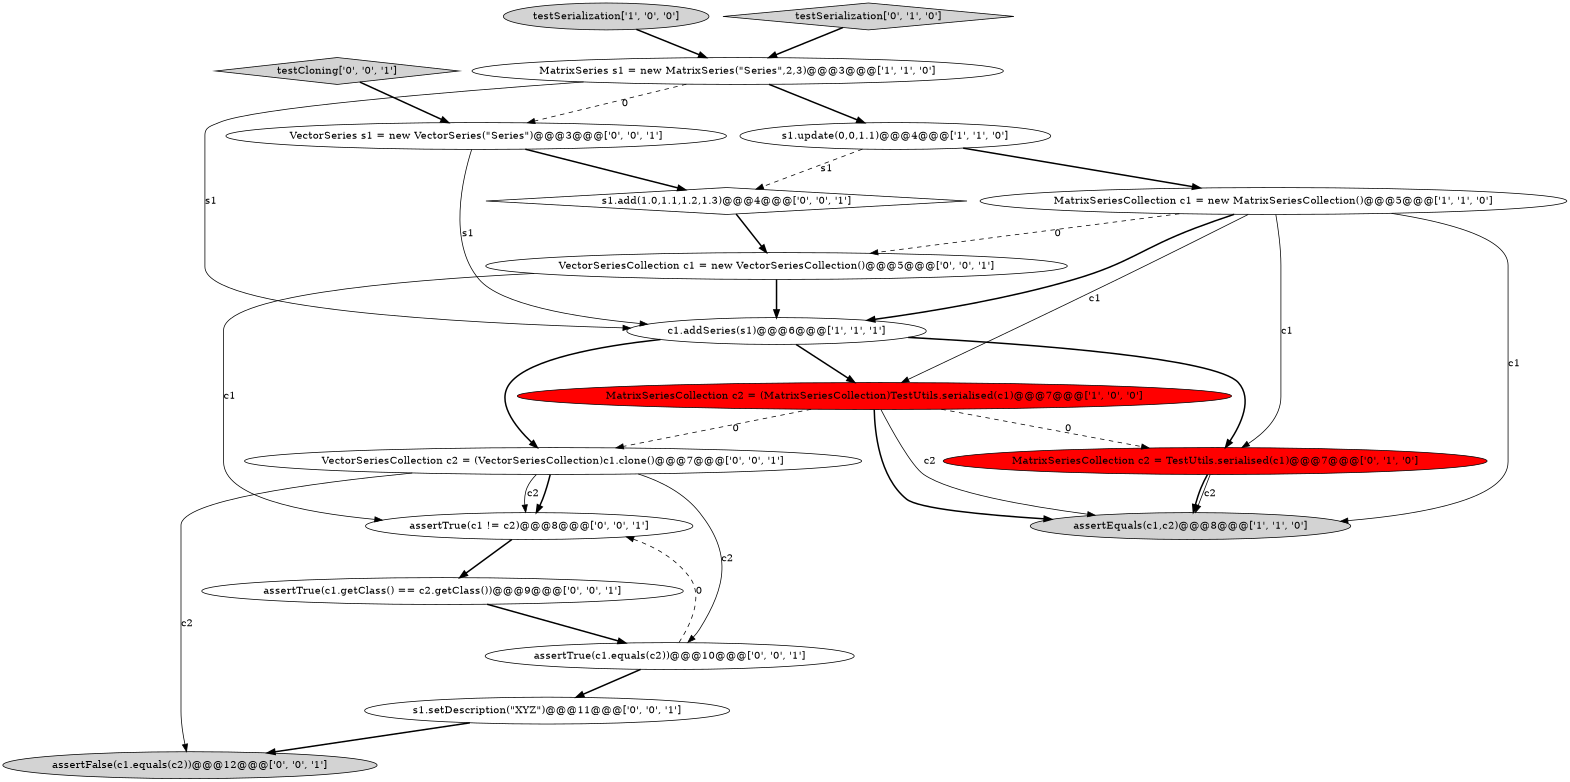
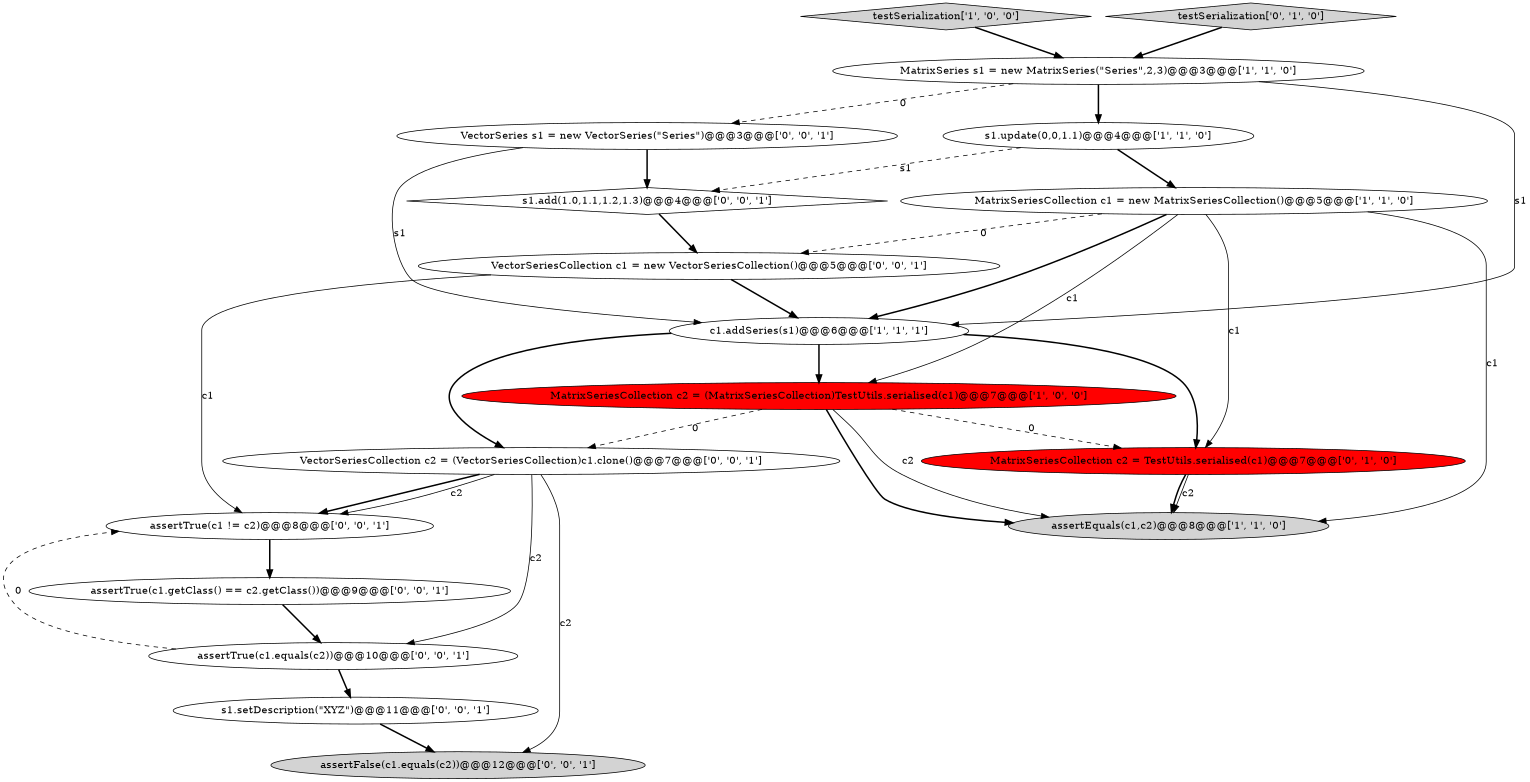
node "testSerialization['1', '0', '0']": shape ellipse -> diamond
node "testCloning['0', '0', '1']": removed
